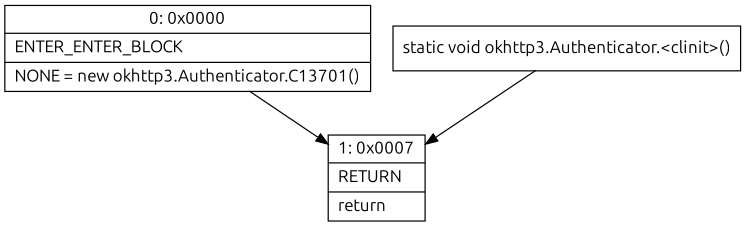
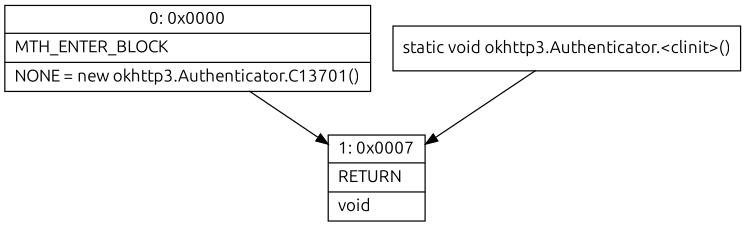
node "0: 0x0000": text "ENTER_ENTER_BLOCK" -> "MTH_ENTER_BLOCK"
node "1: 0x0007": text "return" -> "void"
